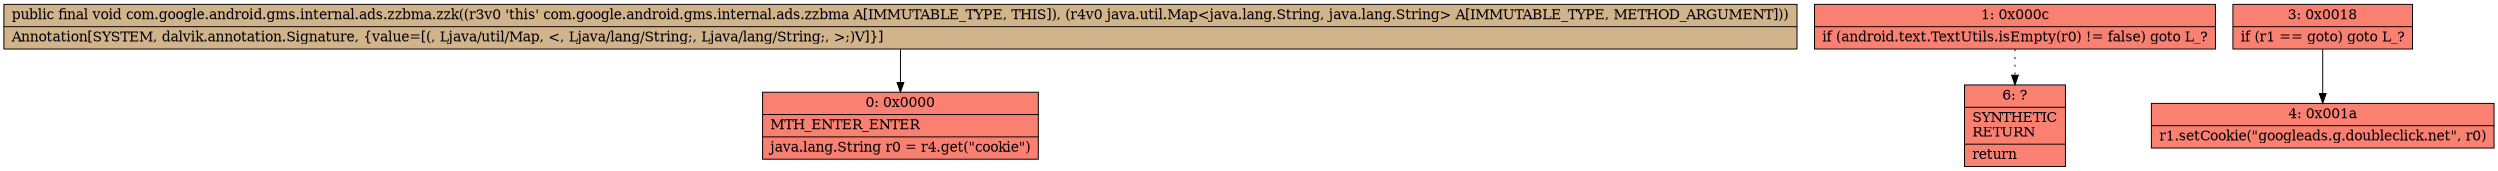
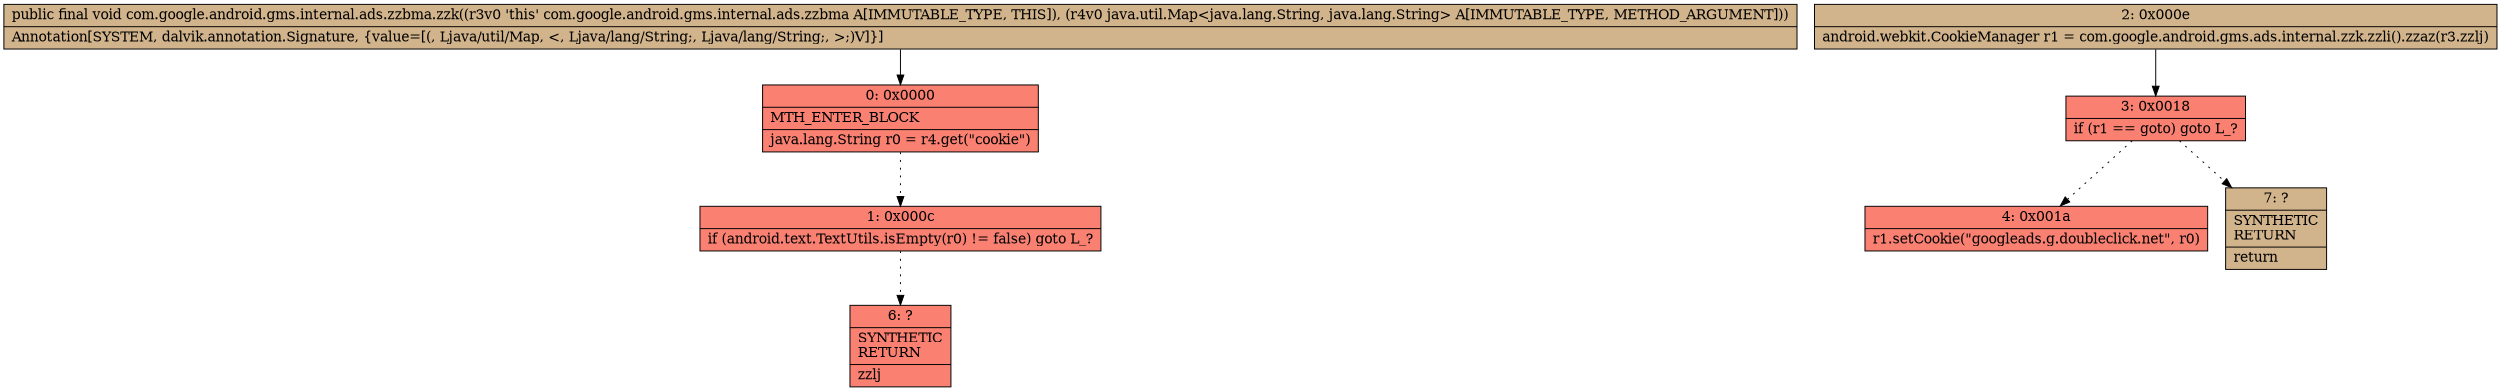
node "2: 0x000e": added
edge "3: 0x0018" -> "4: 0x001a": style solid -> dotted
node "0: 0x0000": text "MTH_ENTER_ENTER" -> "MTH_ENTER_BLOCK"
node "6: ?": text "return" -> "zzlj"
edge "0: 0x0000" -> "1: 0x000c": added
node "7: ?": added
